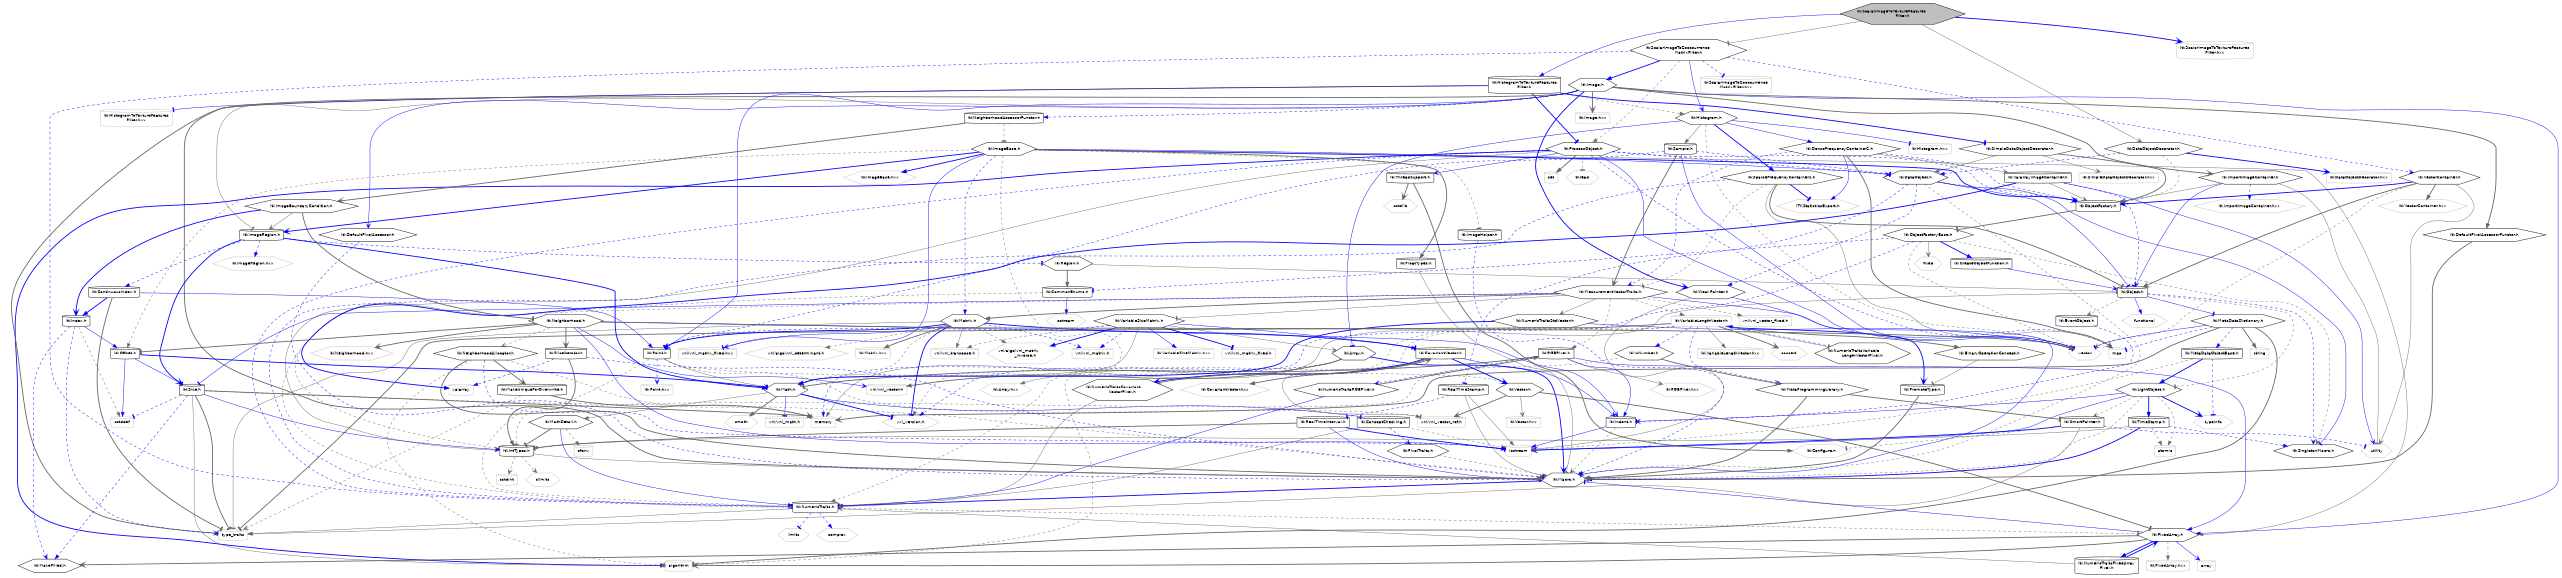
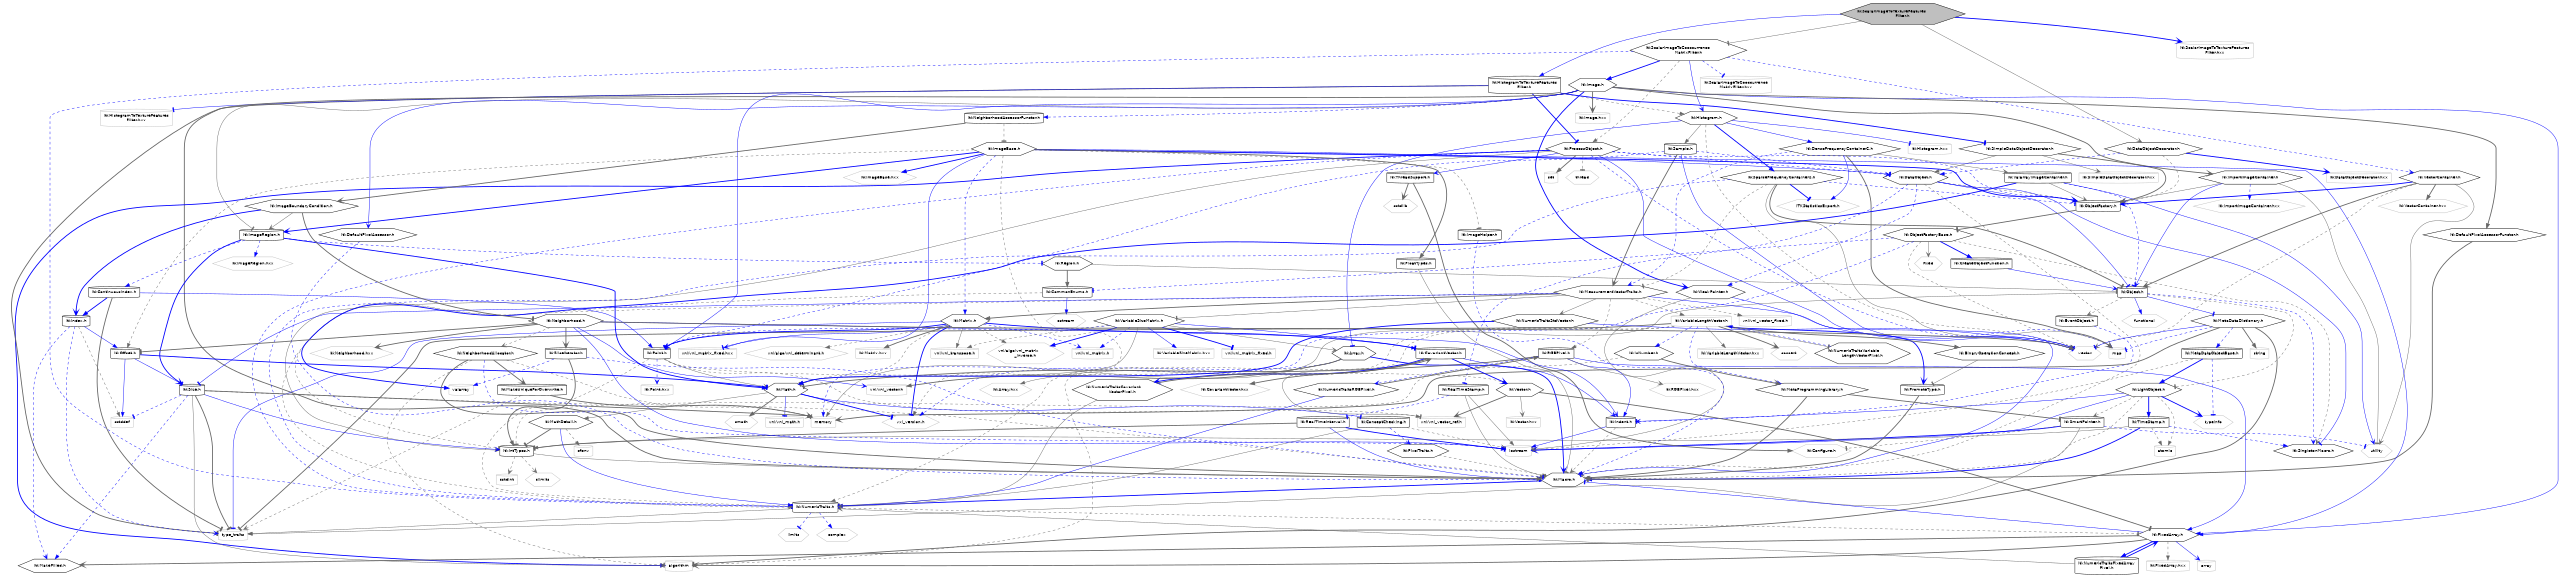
edge "itkImageBase.h" -> "itkFixedArray.h": color gray40 -> blue
edge "itkDenseFrequencyContainer2.h" -> "itkObjectFactory.h": now "itkSparseFrequencyContainer2.h" -> "itkObjectFactory.h"
edge "itkMatrix.h" -> "type_traits": color gray40 -> blue
